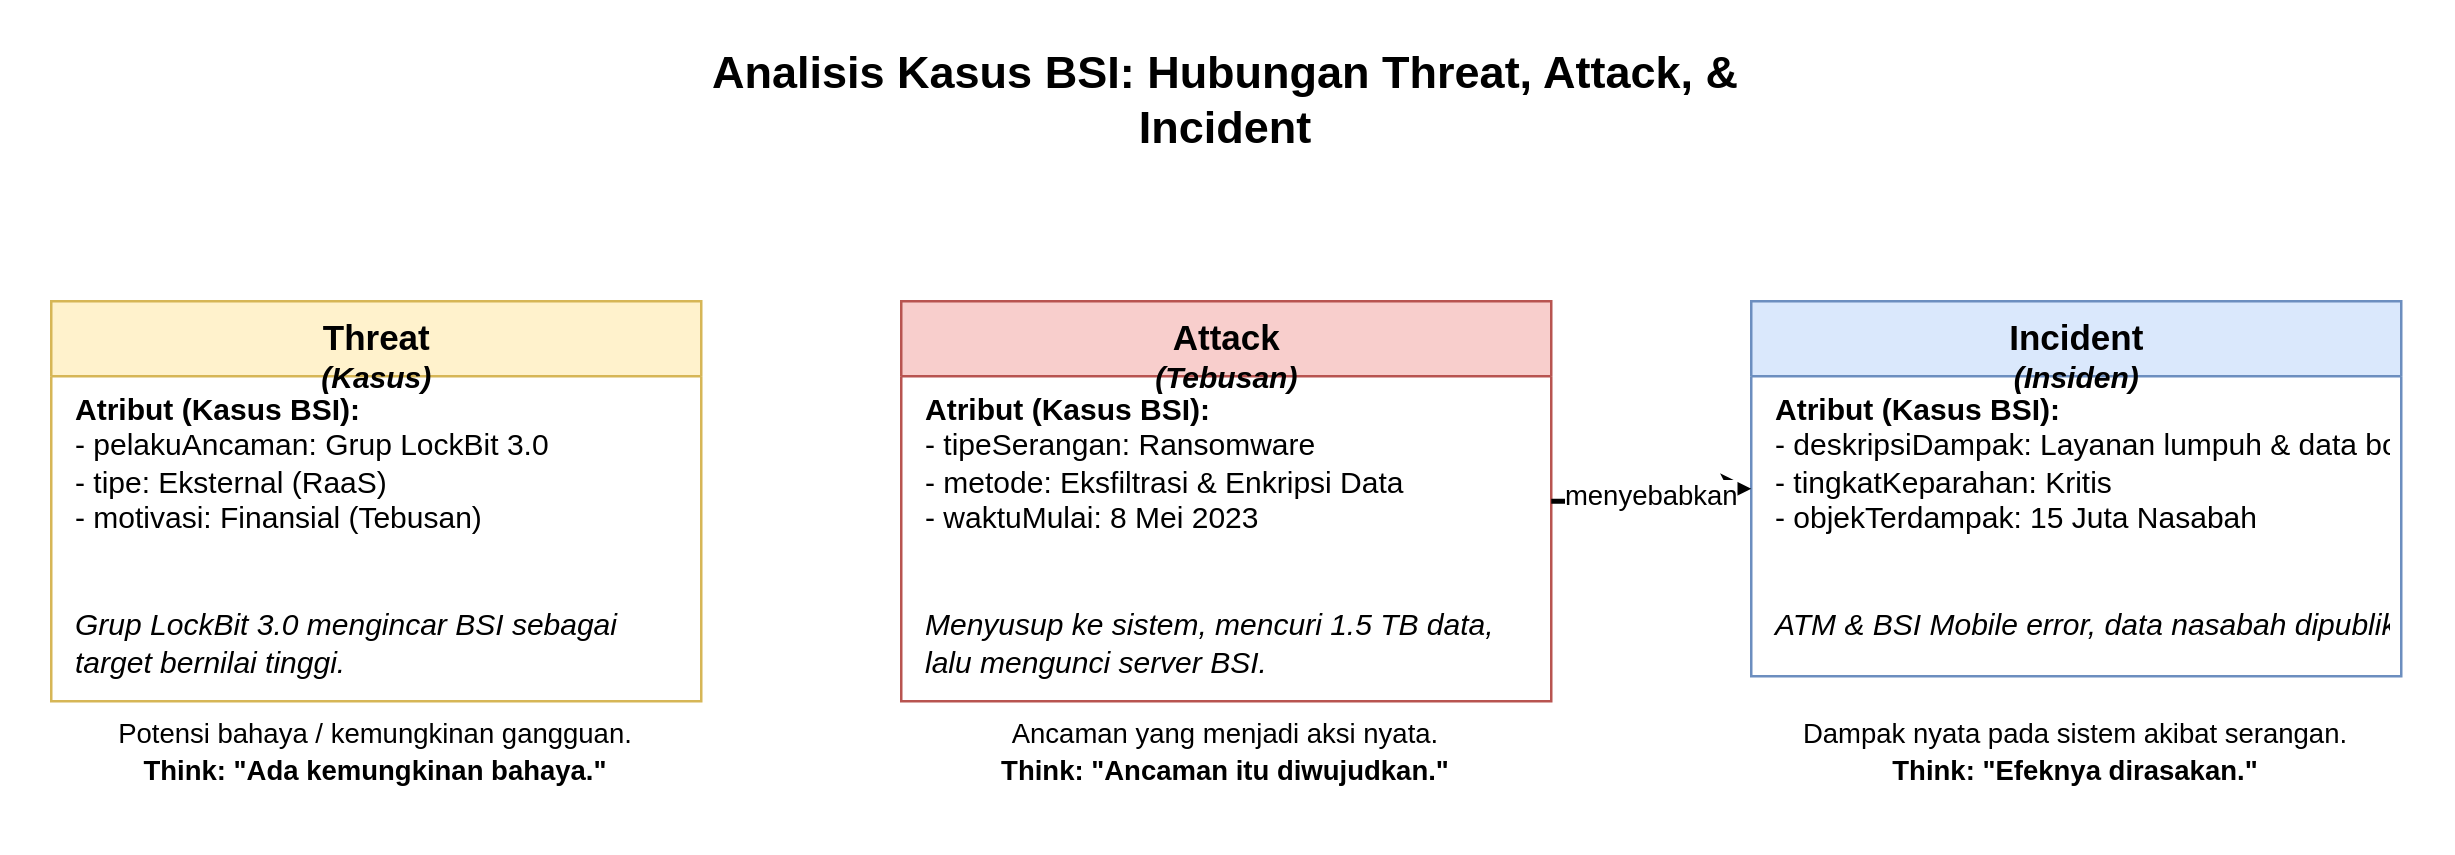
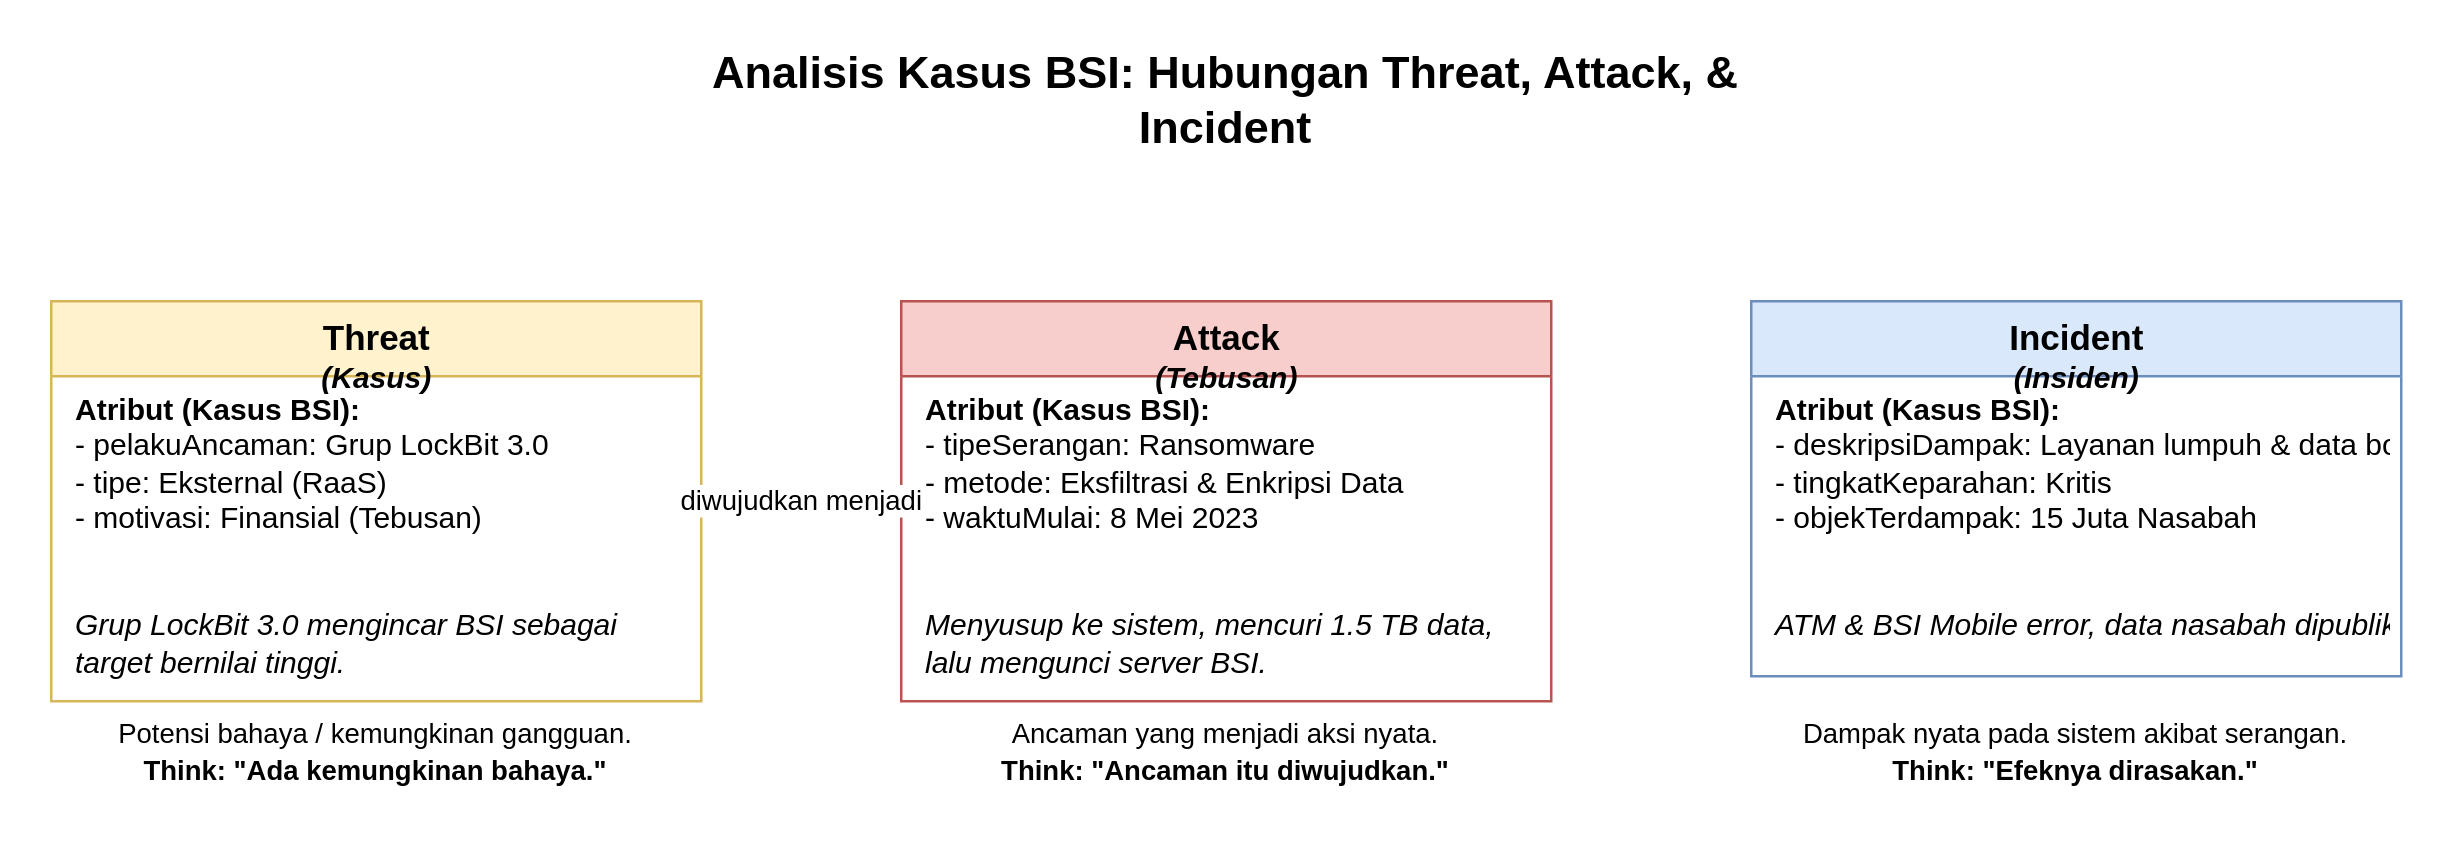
edge "Attack (Tebusan)" -> "Incident (Insiden)": removed, label "menyebabkan"
edge "Threat (Kasus)" -> "Attack (Tebusan)": added, label "diwujudkan menjadi"
